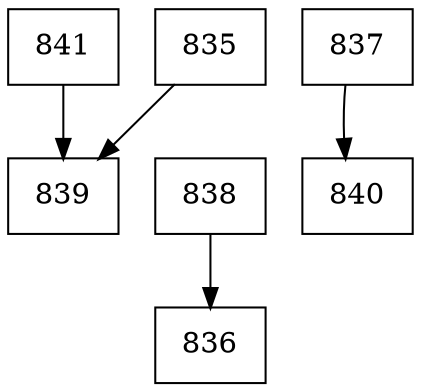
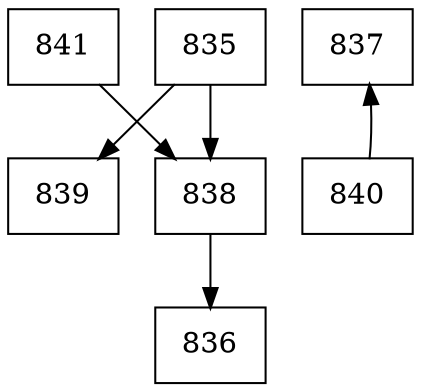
edge "841" -> "839": now "841" -> "838"
edge "835" -> "838": added
edge "837" -> "840": reversed
